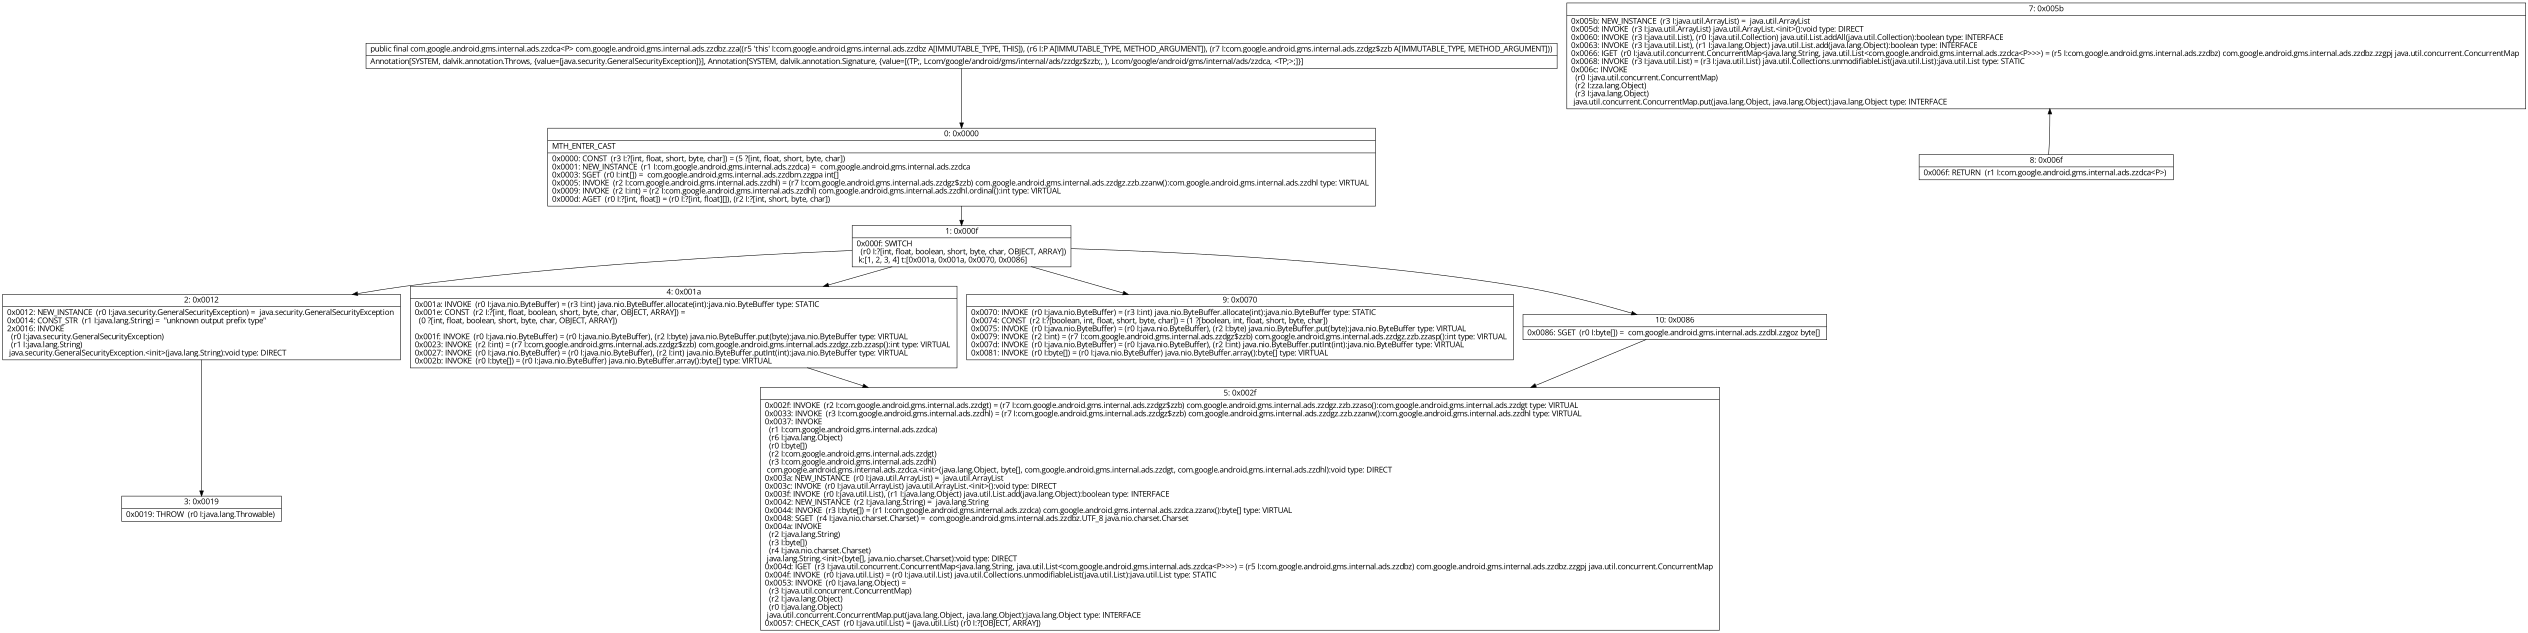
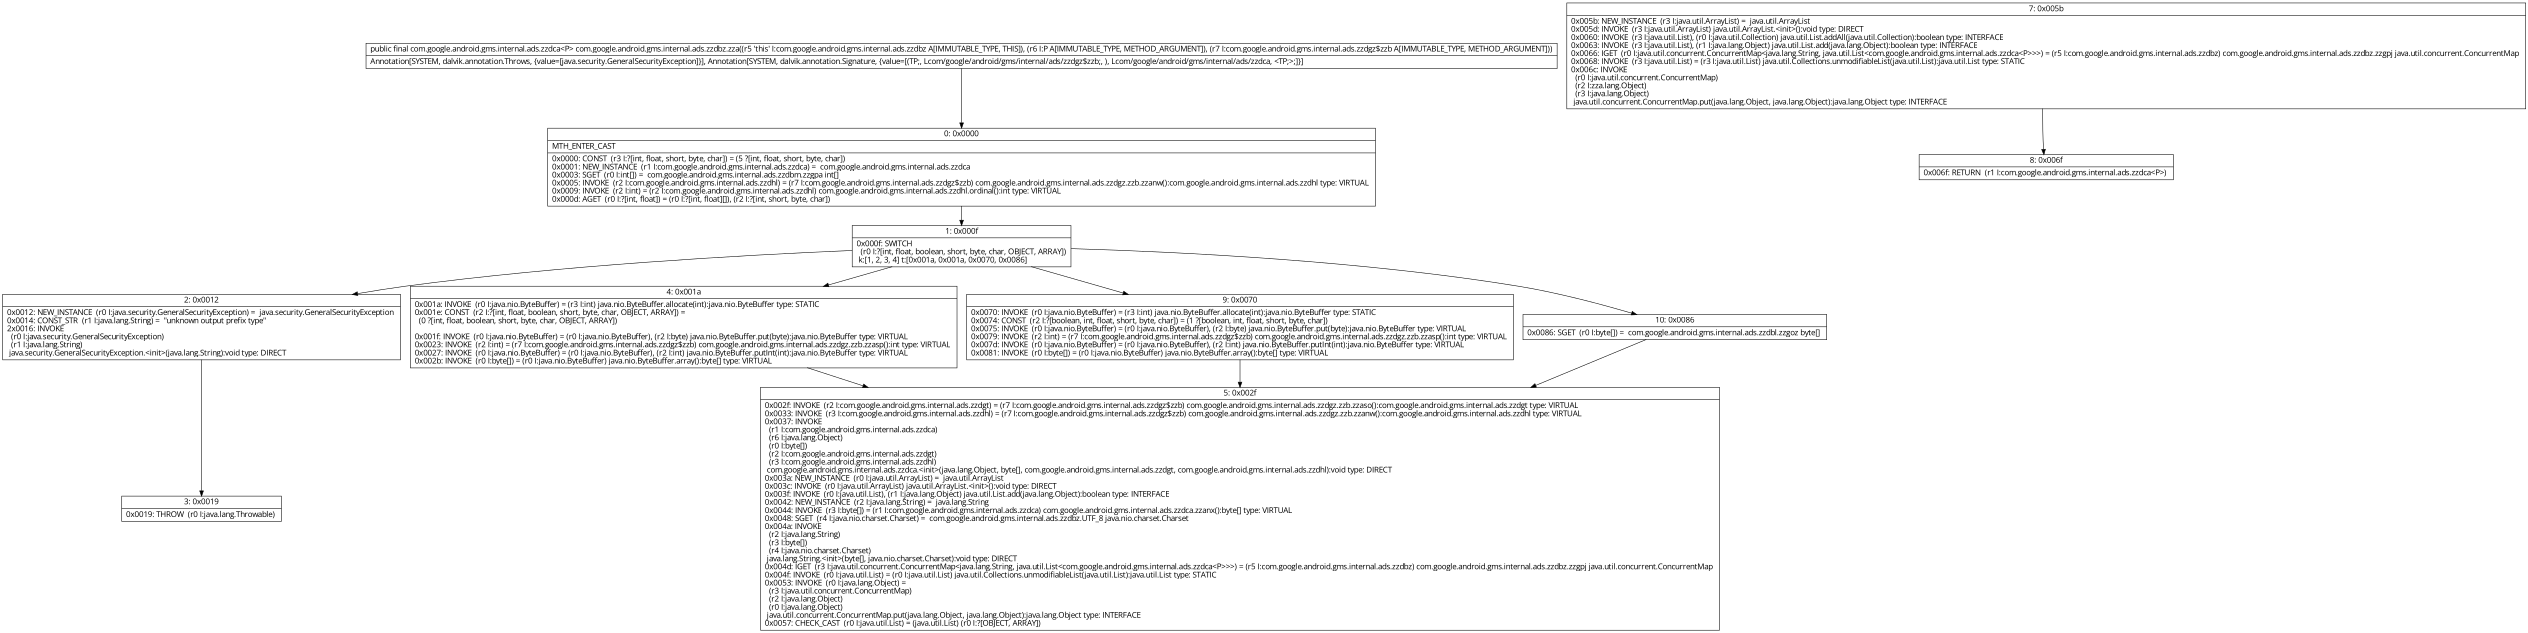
edge "8: 0x006f" -> "7: 0x005b": reversed
edge "9: 0x0070" -> "5: 0x002f": added
